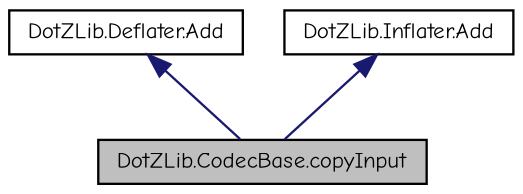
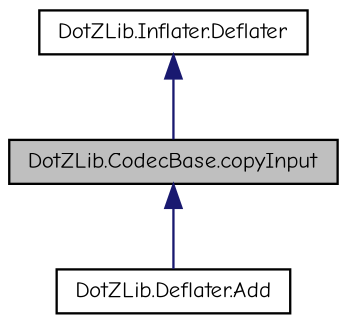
node "DotZLib.Inflater.Add": label "DotZLib.Inflater.Add" -> "DotZLib.Inflater.Deflater"
edge "DotZLib.CodecBase.copyInput" -> "DotZLib.Deflater.Add": reversed
